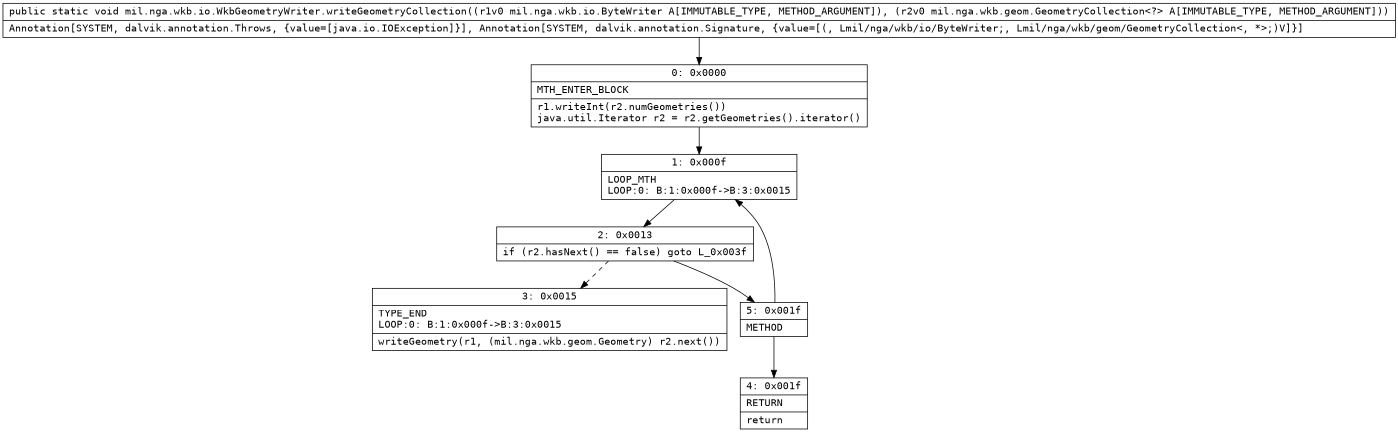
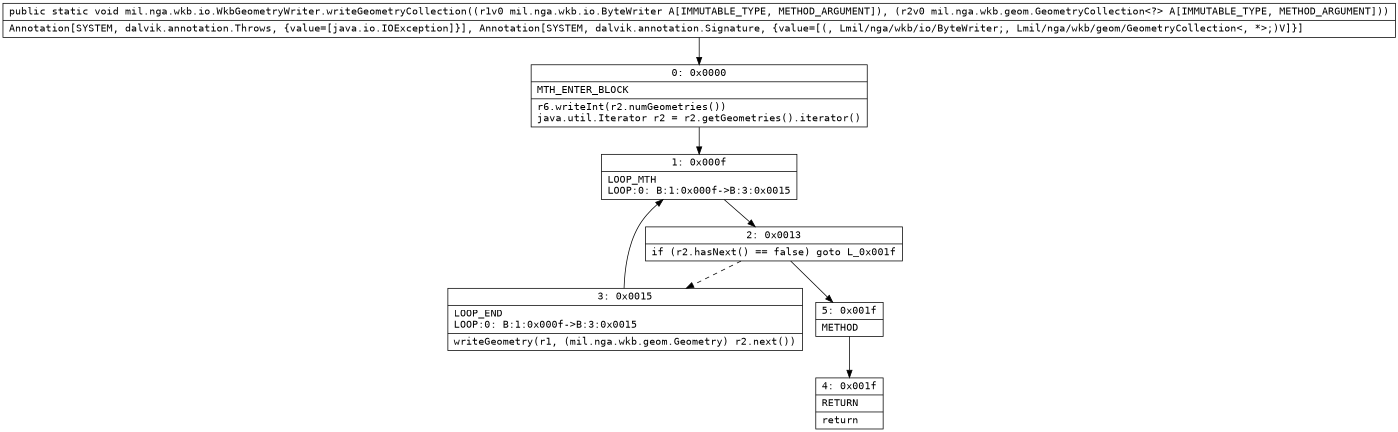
node "0: 0x0000": text "r1.writeInt(r2.numGeometries())" -> "r6.writeInt(r2.numGeometries())"
edge "5: 0x001f" -> "1: 0x000f": now "3: 0x0015" -> "1: 0x000f"
node "2: 0x0013": text "if (r2.hasNext() == false) goto L_0x003f" -> "if (r2.hasNext() == false) goto L_0x001f"
node "3: 0x0015": text "TYPE_END" -> "LOOP_END"
